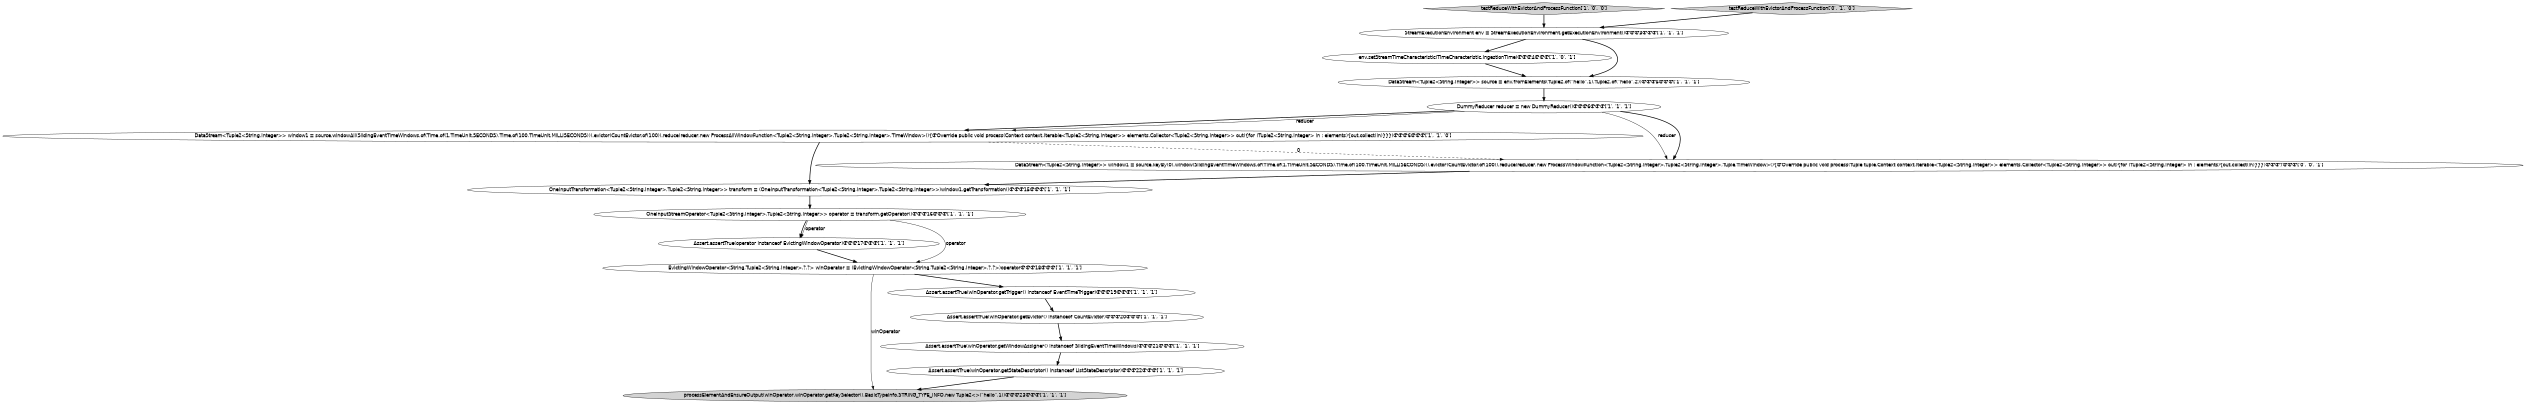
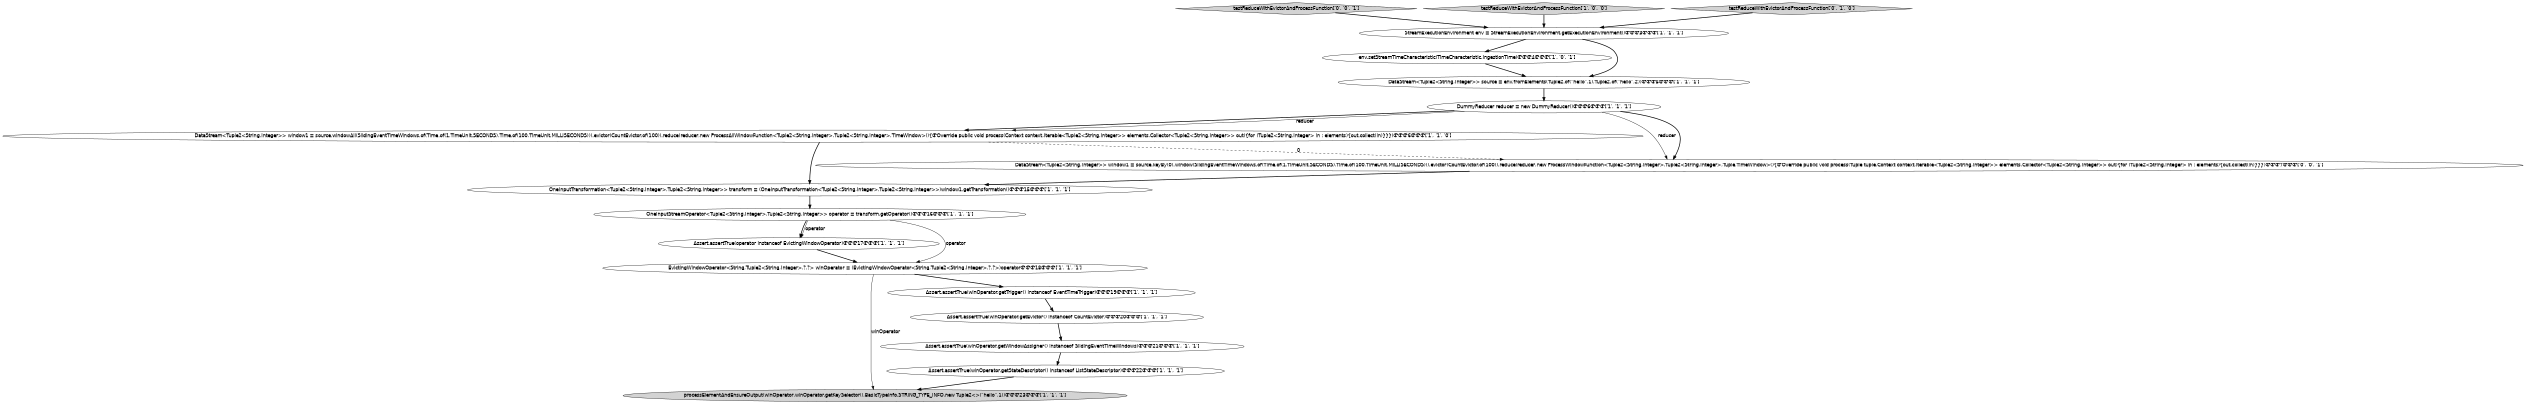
node "testReduceWithEvictorAndProcessFunction['0', '0', '1']": added
